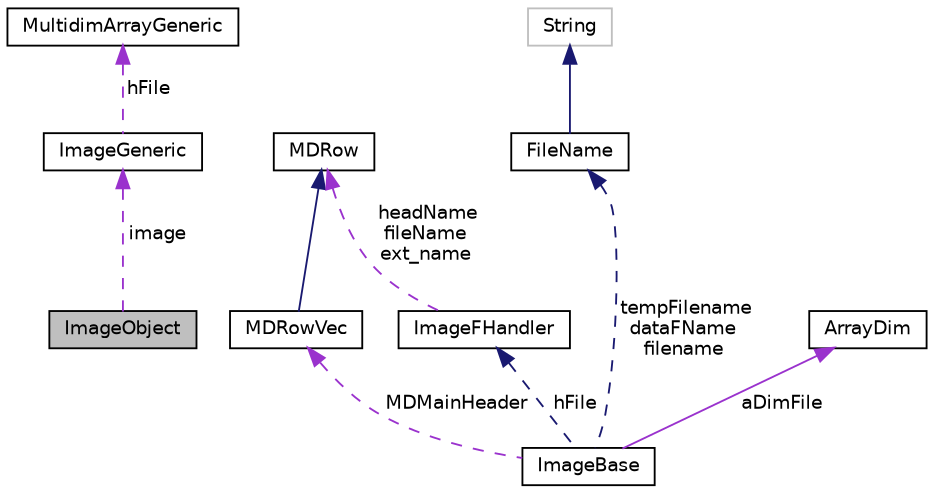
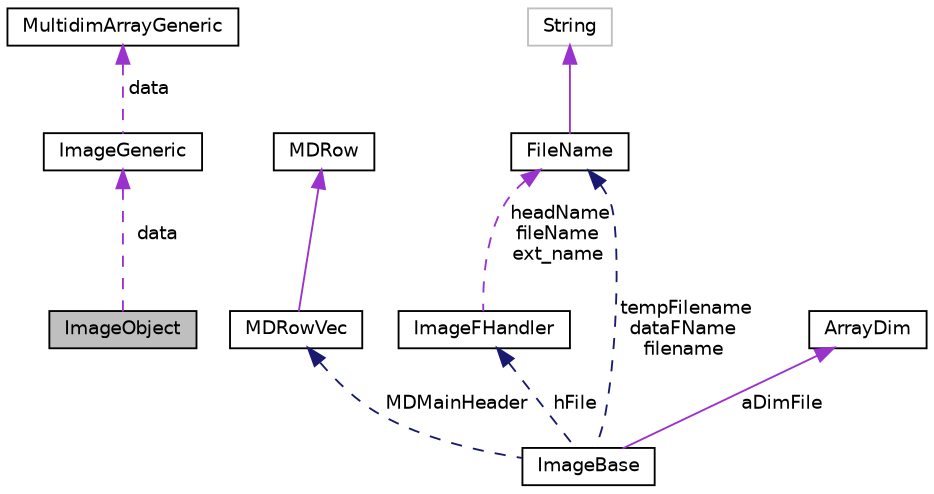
edge "ImageGeneric" -> "MultidimArrayGeneric": label " hFile" -> " data"
edge "FileName" -> "String": color midnightblue -> darkorchid3
edge "ImageObject" -> "ImageGeneric": label " image" -> " data"
edge "MDRowVec" -> "MDRow": color midnightblue -> darkorchid3
edge "ImageFHandler" -> "MDRow": now "ImageFHandler" -> "FileName"
edge "ImageBase" -> "MDRowVec": color darkorchid3 -> midnightblue
